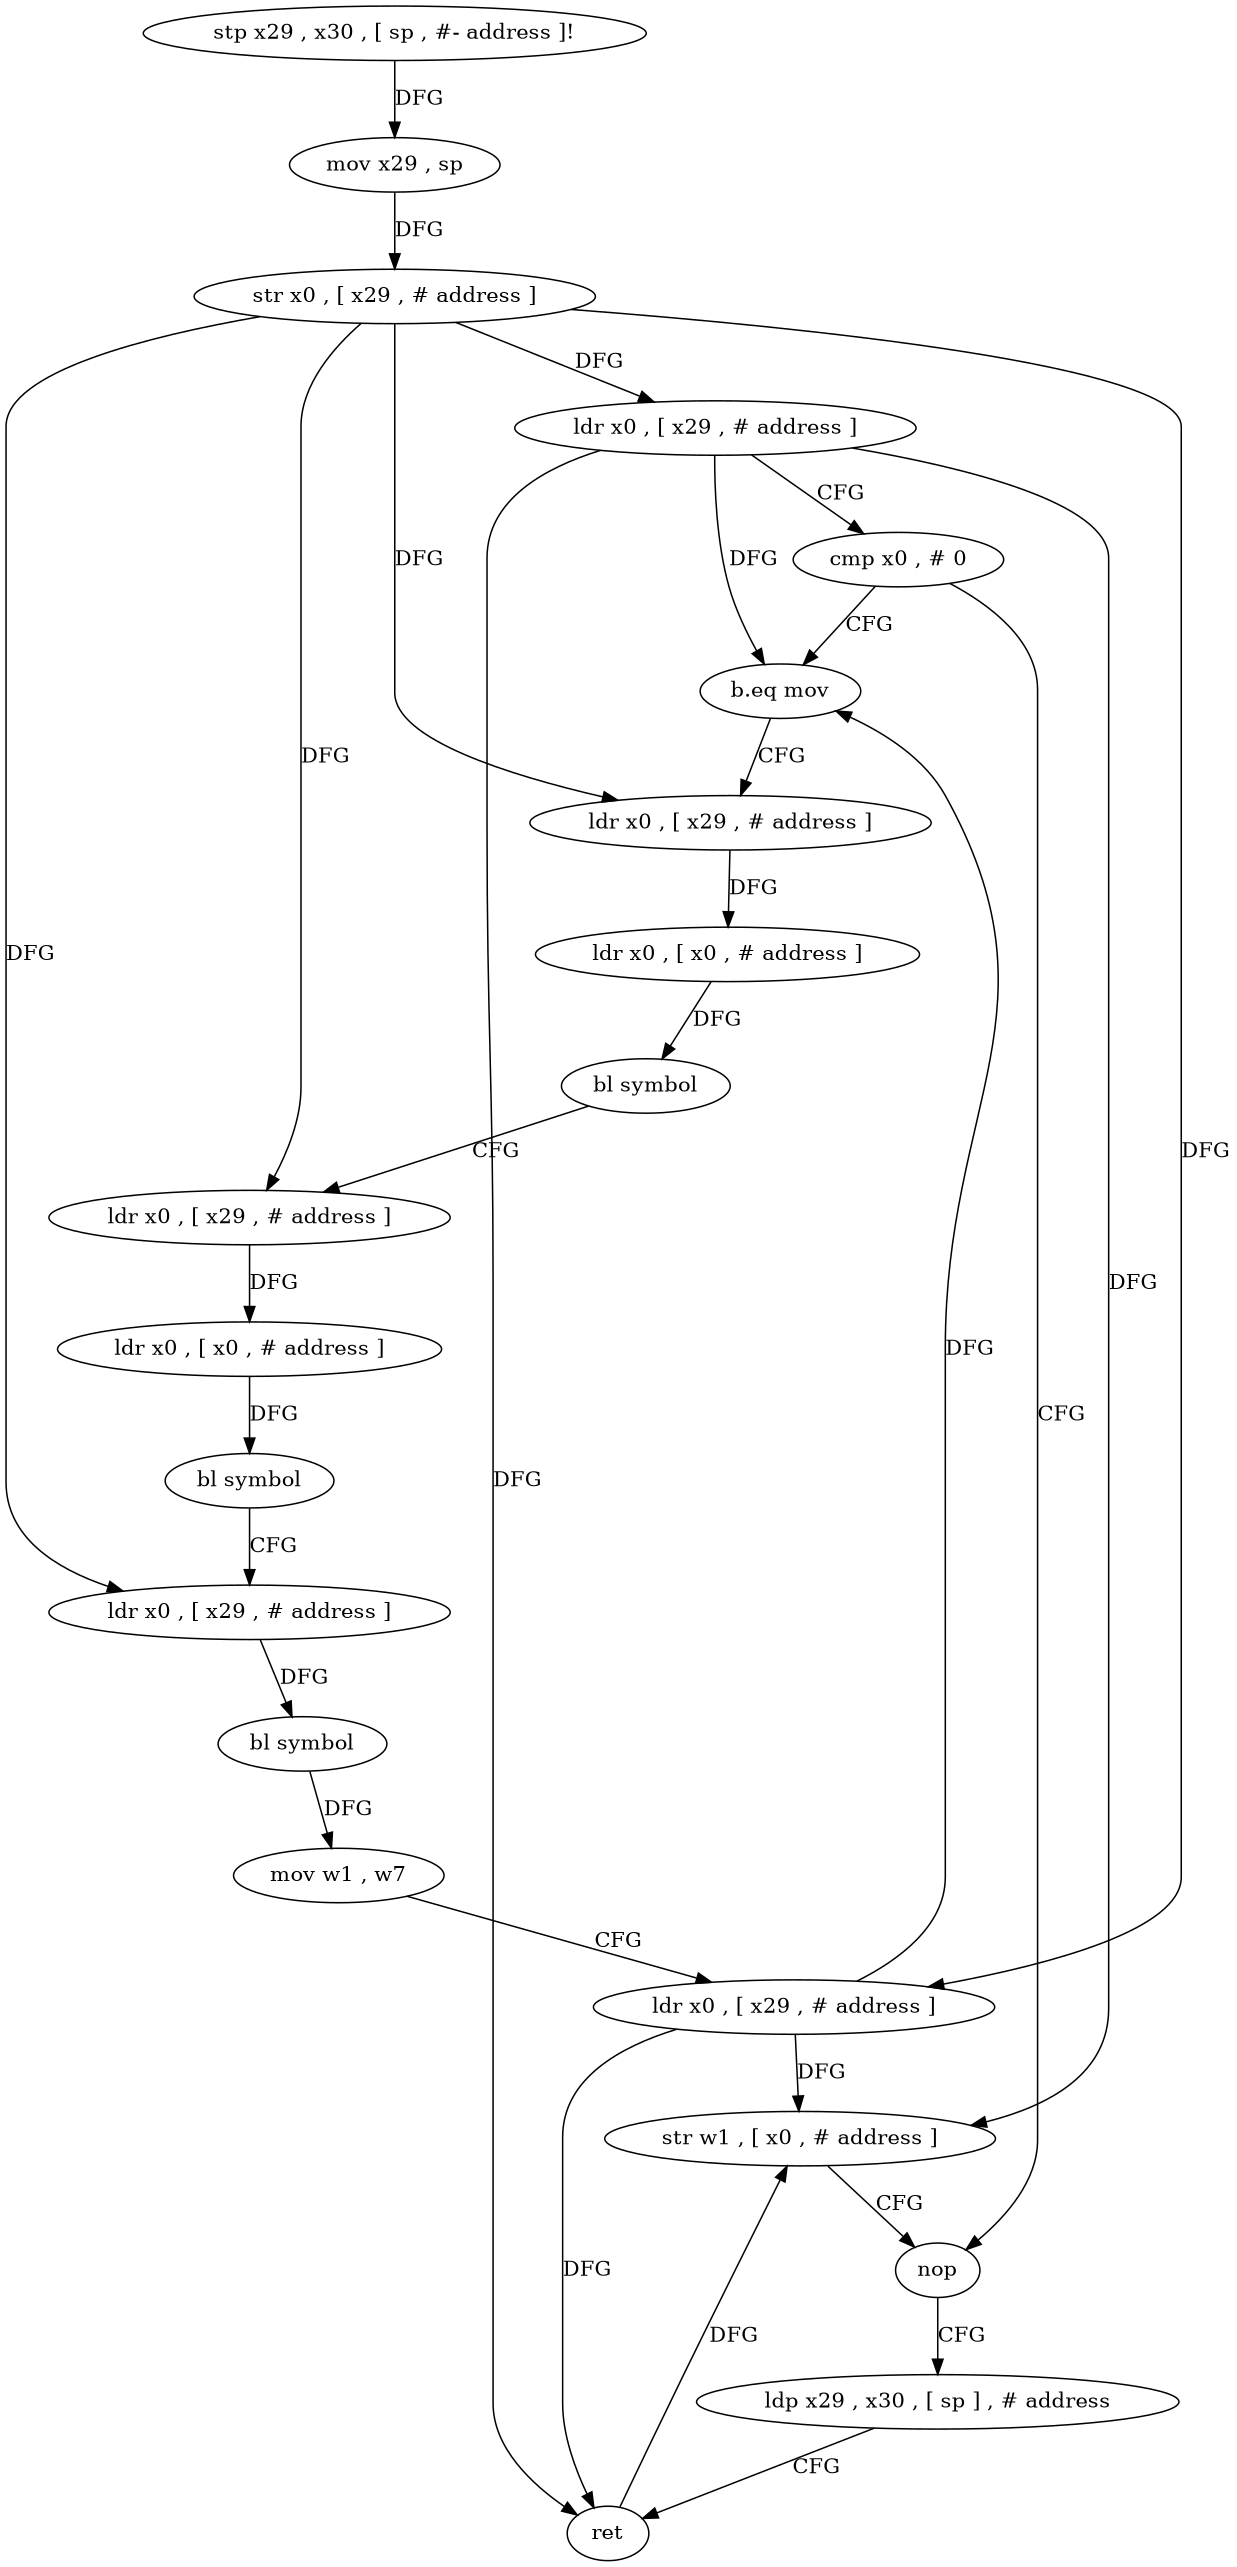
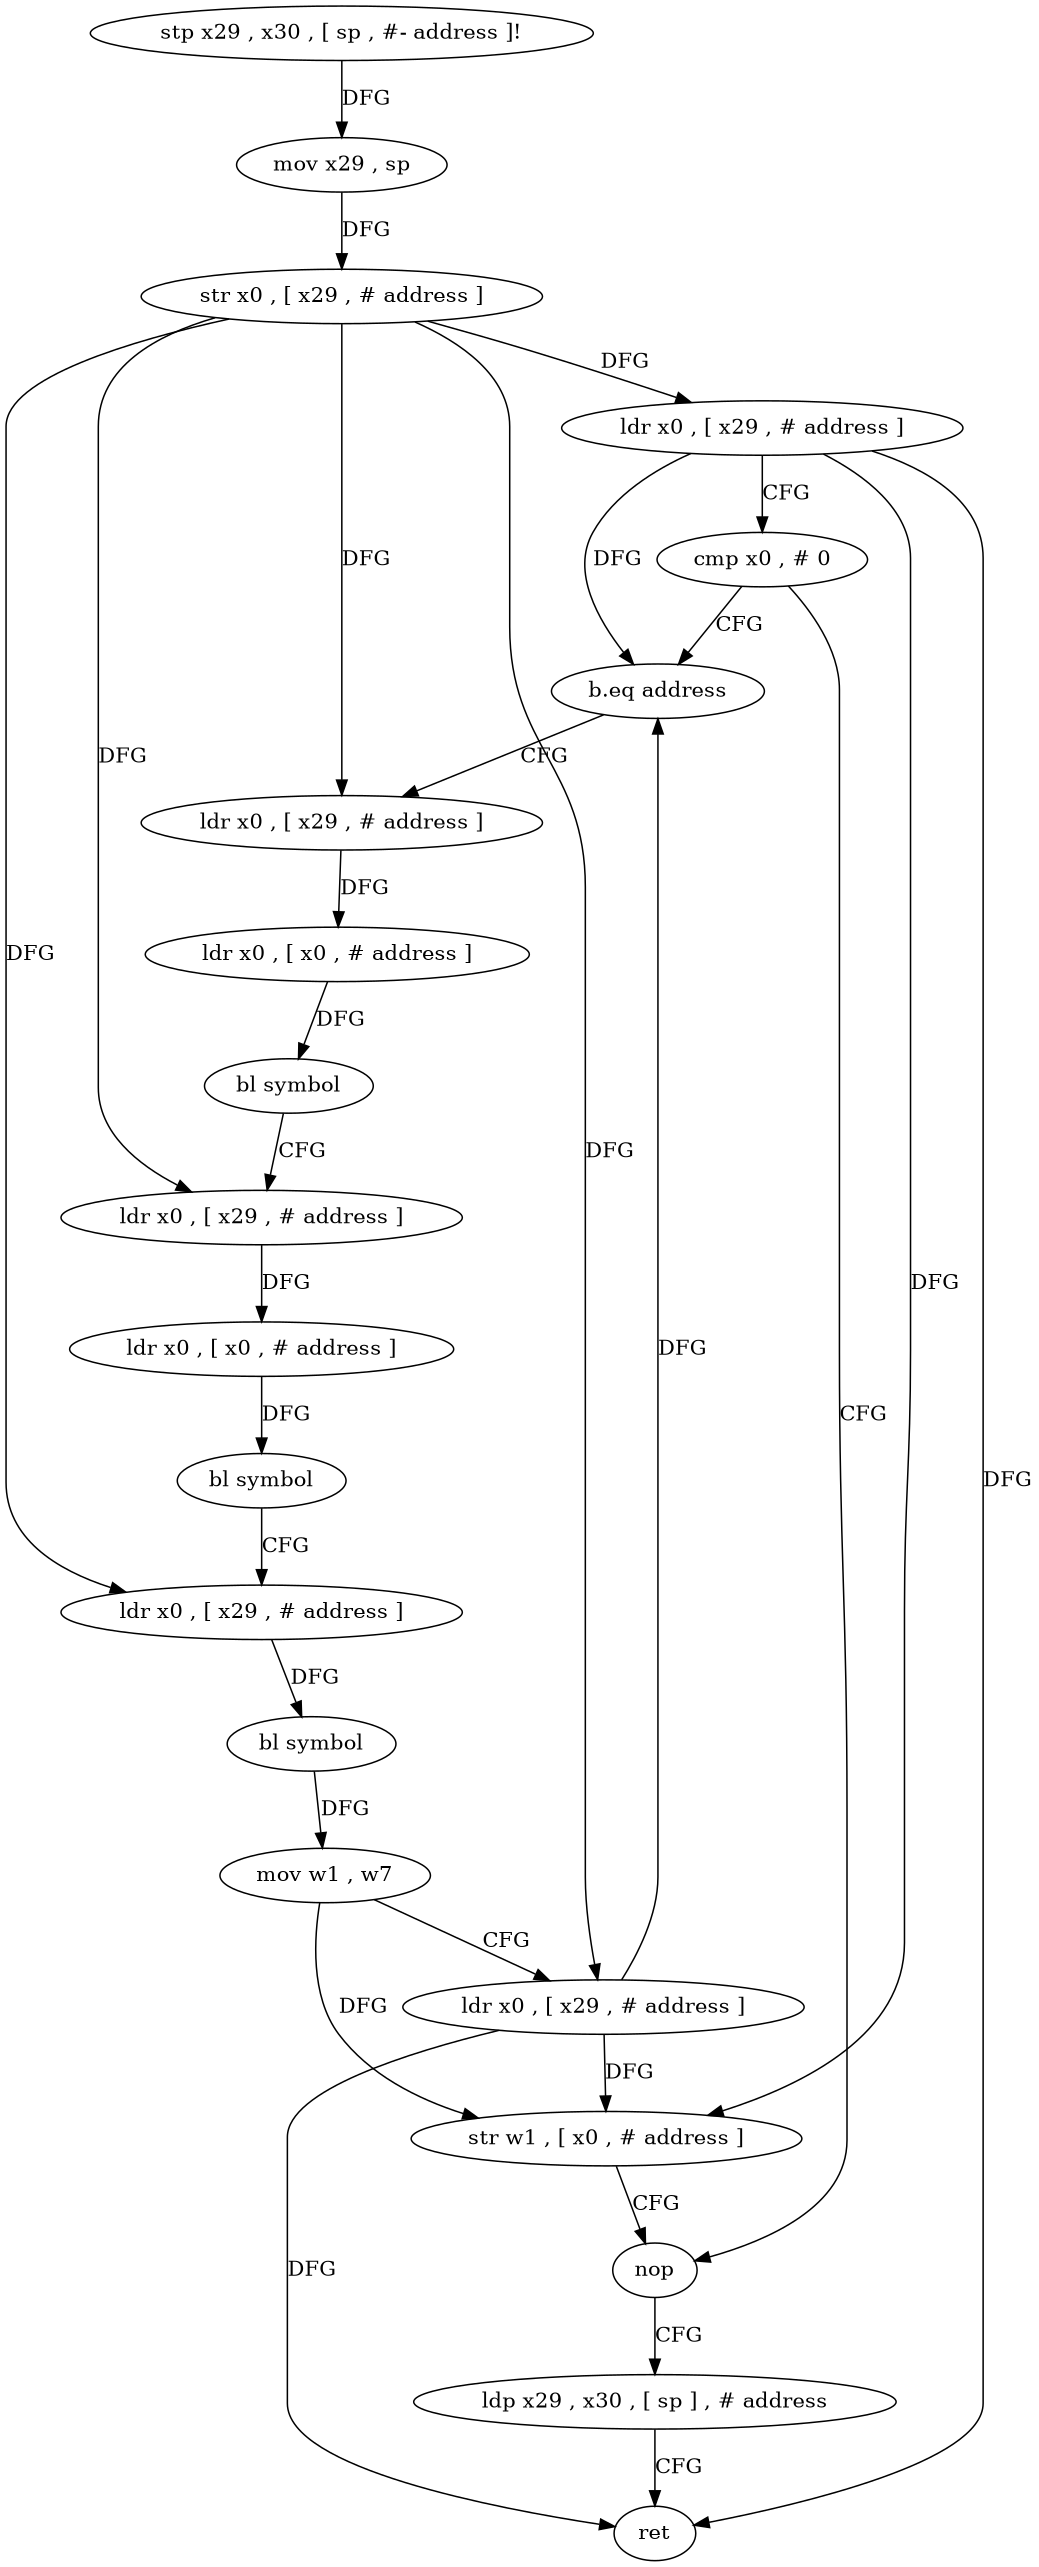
node "b.eq mov": label "b.eq mov" -> "b.eq address"
edge "ret" -> "str w1 , [ x0 , # address ]": now "mov w1 , w7" -> "str w1 , [ x0 , # address ]"
